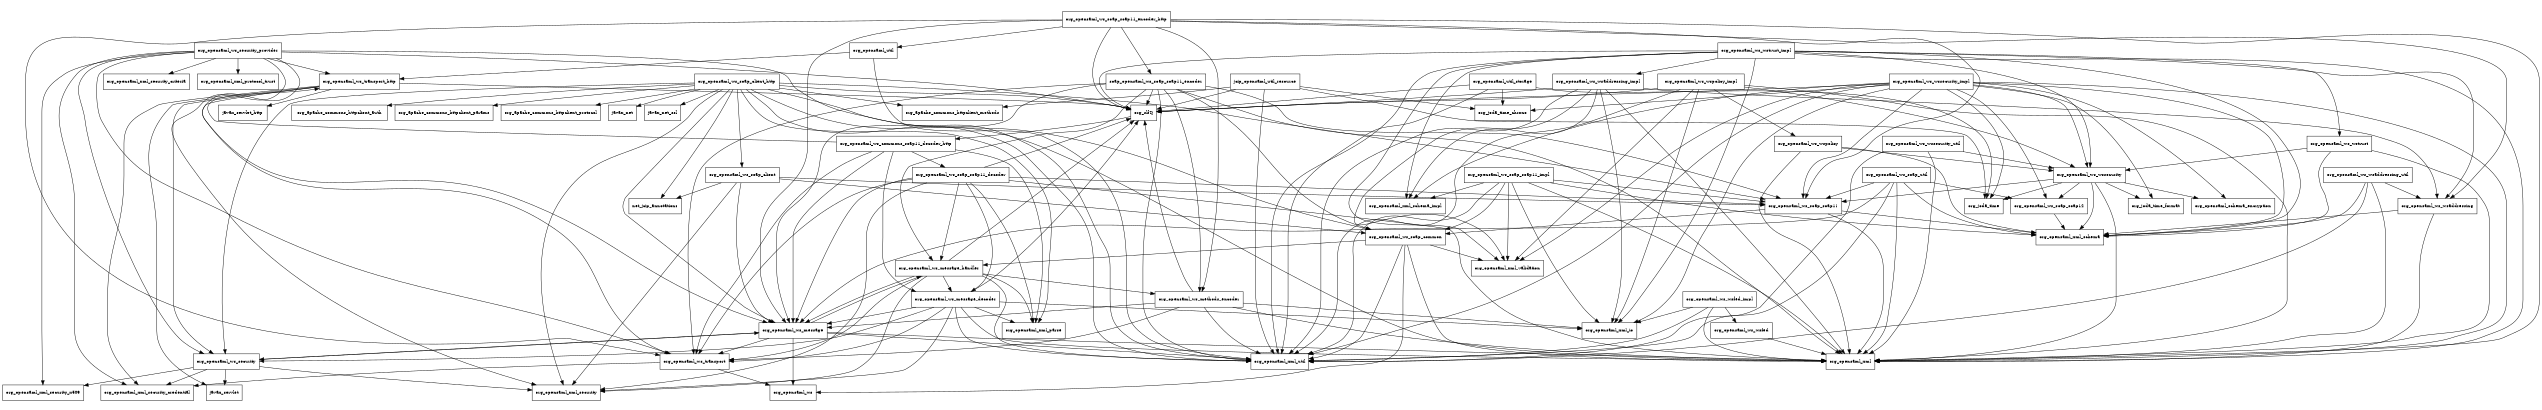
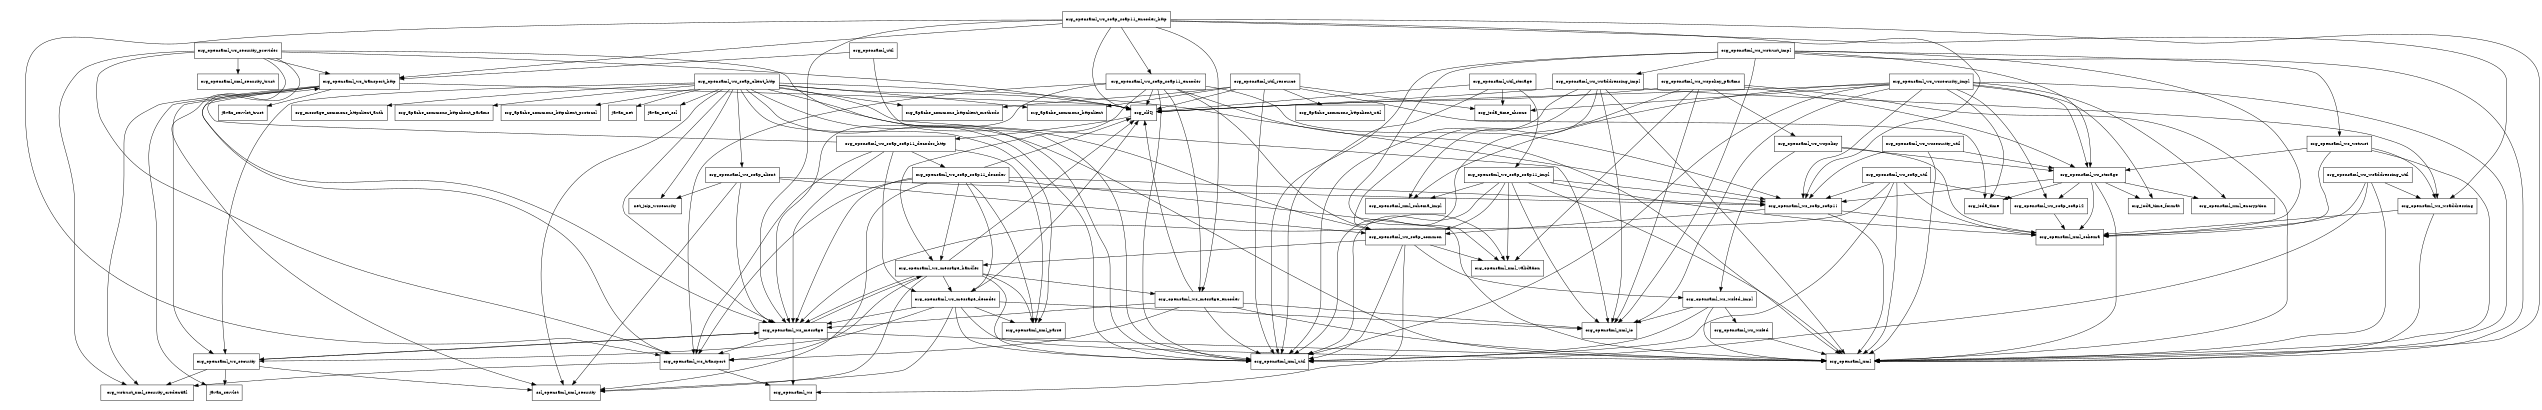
edge "org_opensaml_ws_soap_soap11_encoder_http" -> "org_opensaml_util": now "org_opensaml_ws_soap_soap11_encoder_http" -> "org_opensaml_ws_transport_http"
edge "org_opensaml_ws_wstrust_impl" -> "org_slf4j": removed
edge "org_opensaml_ws_wstrust_impl" -> "org_opensaml_xml_schema_impl": removed
edge "org_opensaml_ws_wstrust_impl" -> "org_opensaml_ws_wsaddressing": now "org_opensaml_ws_wstrust" -> "org_opensaml_ws_wsaddressing"
node "org_opensaml_xml_security_criteria": removed
node "org_opensaml_xml_protocol_trust": label "org_opensaml_xml_protocol_trust" -> "org_opensaml_xml_security_trust"
node "soap_opensaml_ws_soap_soap11_encoder": label "soap_opensaml_ws_soap_soap11_encoder" -> "org_opensaml_ws_soap_soap11_encoder"
node "jcip_opensaml_util_resource": label "jcip_opensaml_util_resource" -> "org_opensaml_util_resource"
node "org_opensaml_ws_wspolicy_impl": label "org_opensaml_ws_wspolicy_impl" -> "org_opensaml_ws_wspolicy_params"
edge "org_opensaml_util_storage" -> "org_joda_time": now "org_opensaml_util_storage" -> "org_opensaml_ws_soap_soap11_impl"
node "javax_servlet_http": label "javax_servlet_http" -> "javax_servlet_trust"
node "org_apache_commons_httpclient_auth": label "org_apache_commons_httpclient_auth" -> "org_message_commons_httpclient_auth"
node "org_apache_commons_httpclient": added
node "org_apache_commons_httpclient_util": added
edge "org_opensaml_ws_wssecurity_impl" -> "org_opensaml_xml_schema": removed
edge "org_opensaml_ws_wssecurity_impl" -> "org_opensaml_xml_validation": removed
node "org_opensaml_ws_commons_soap11_decoder_http": label "org_opensaml_ws_commons_soap11_decoder_http" -> "org_opensaml_ws_soap_soap11_decoder_http"
edge "org_opensaml_ws_soap_client_http" -> "org_opensaml_xml_io": added
edge "org_opensaml_ws_security_provider" -> "org_opensaml_ws_security": removed
node "org_opensaml_ws_wssecurity": label "org_opensaml_ws_wssecurity" -> "org_opensaml_ws_storage"
node "net_jcip_annotations": label "net_jcip_annotations" -> "net_jcip_wssecurity"
node "org_opensaml_schema_encryption": label "org_opensaml_schema_encryption" -> "org_opensaml_xml_encryption"
edge "org_opensaml_ws_wspolicy" -> "org_opensaml_xml": now "org_opensaml_ws_wspolicy" -> "org_opensaml_ws_wsfed_impl"
node "org_opensaml_ws_methods_encoder": label "org_opensaml_ws_methods_encoder" -> "org_opensaml_ws_message_encoder"
edge "org_opensaml_ws_wssecurity_util" -> "org_opensaml_xml_util": now "org_opensaml_ws_wssecurity_util" -> "org_opensaml_ws_soap_soap11"
edge "org_opensaml_ws_message" -> "org_opensaml_xml_util": removed
edge "org_opensaml_ws_message_decoder" -> "org_opensaml_ws_transport": removed
edge "org_opensaml_ws_soap_common" -> "org_opensaml_xml": now "org_opensaml_ws_soap_common" -> "org_opensaml_ws_wsfed_impl"
node "org_opensaml_xml_security_x509": removed
node "org_opensaml_xml_security_credential": label "org_opensaml_xml_security_credential" -> "org_wstrust_xml_security_credential"
node "org_opensaml_xml_security": label "org_opensaml_xml_security" -> "ssl_opensaml_xml_security"
